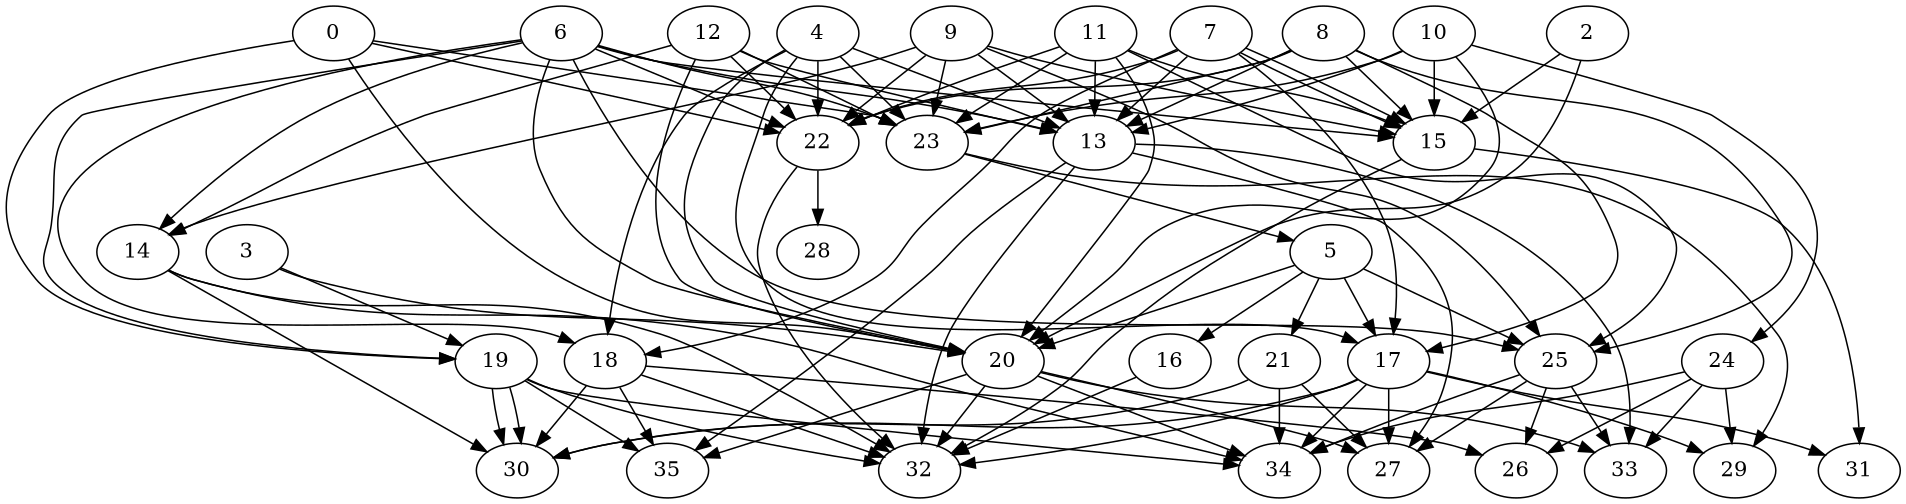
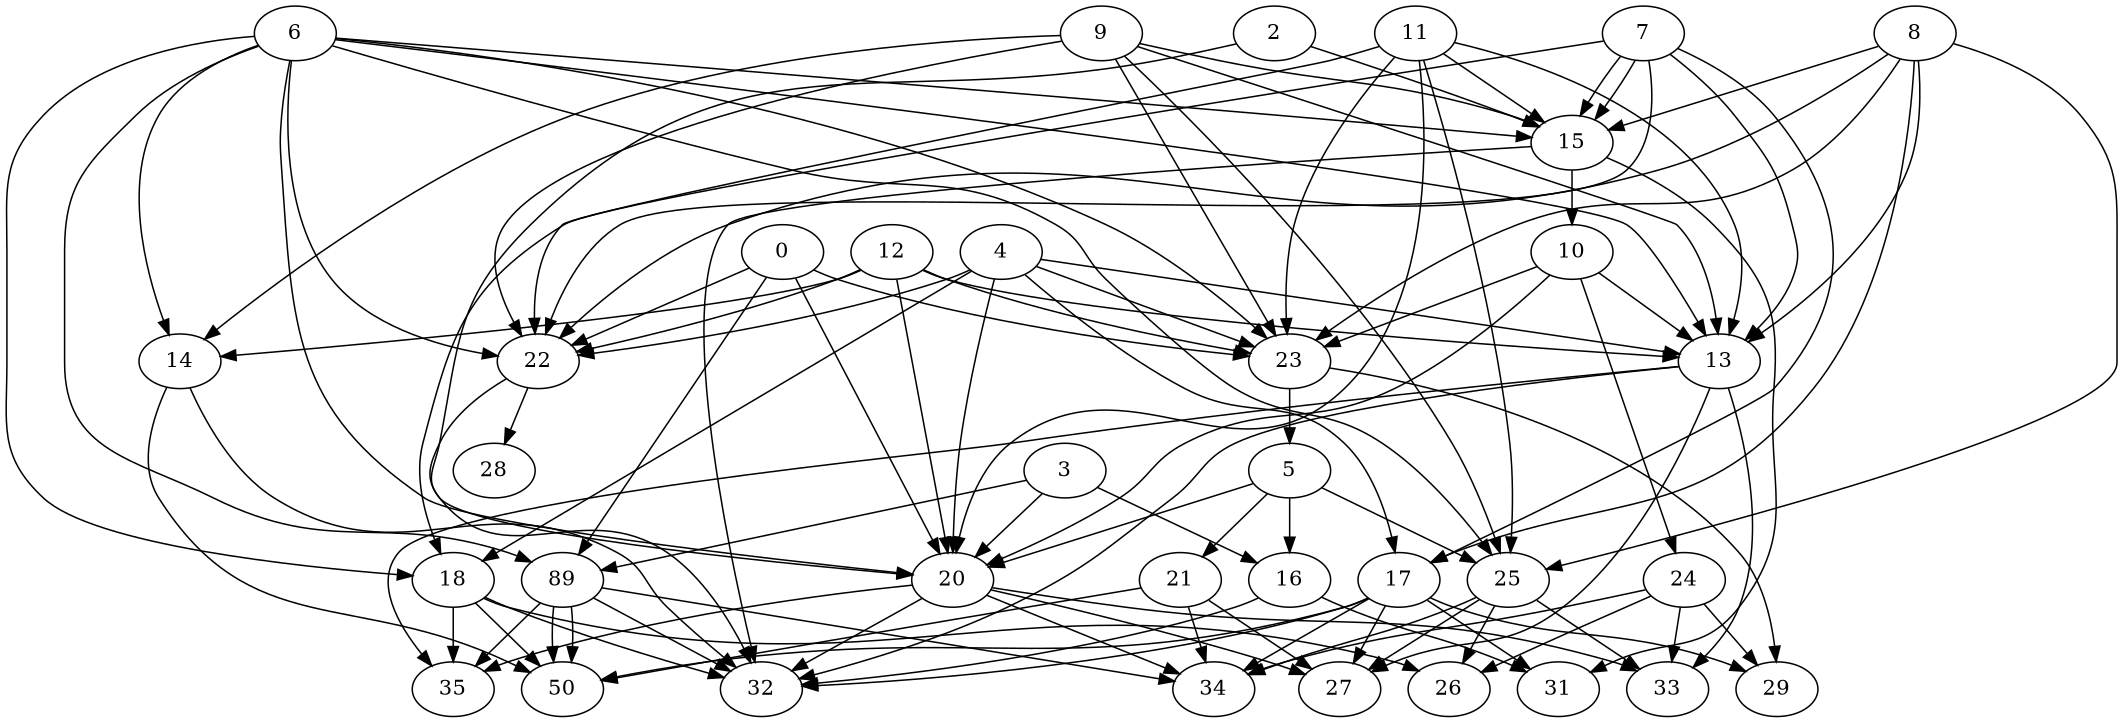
edge "10" -> "15": reversed
edge "5" -> "17": removed
edge "14" -> "34": removed
node "19": label "19" -> "89"
node "30": label "30" -> "50"
edge "3" -> "16": added
edge "16" -> "31": added
